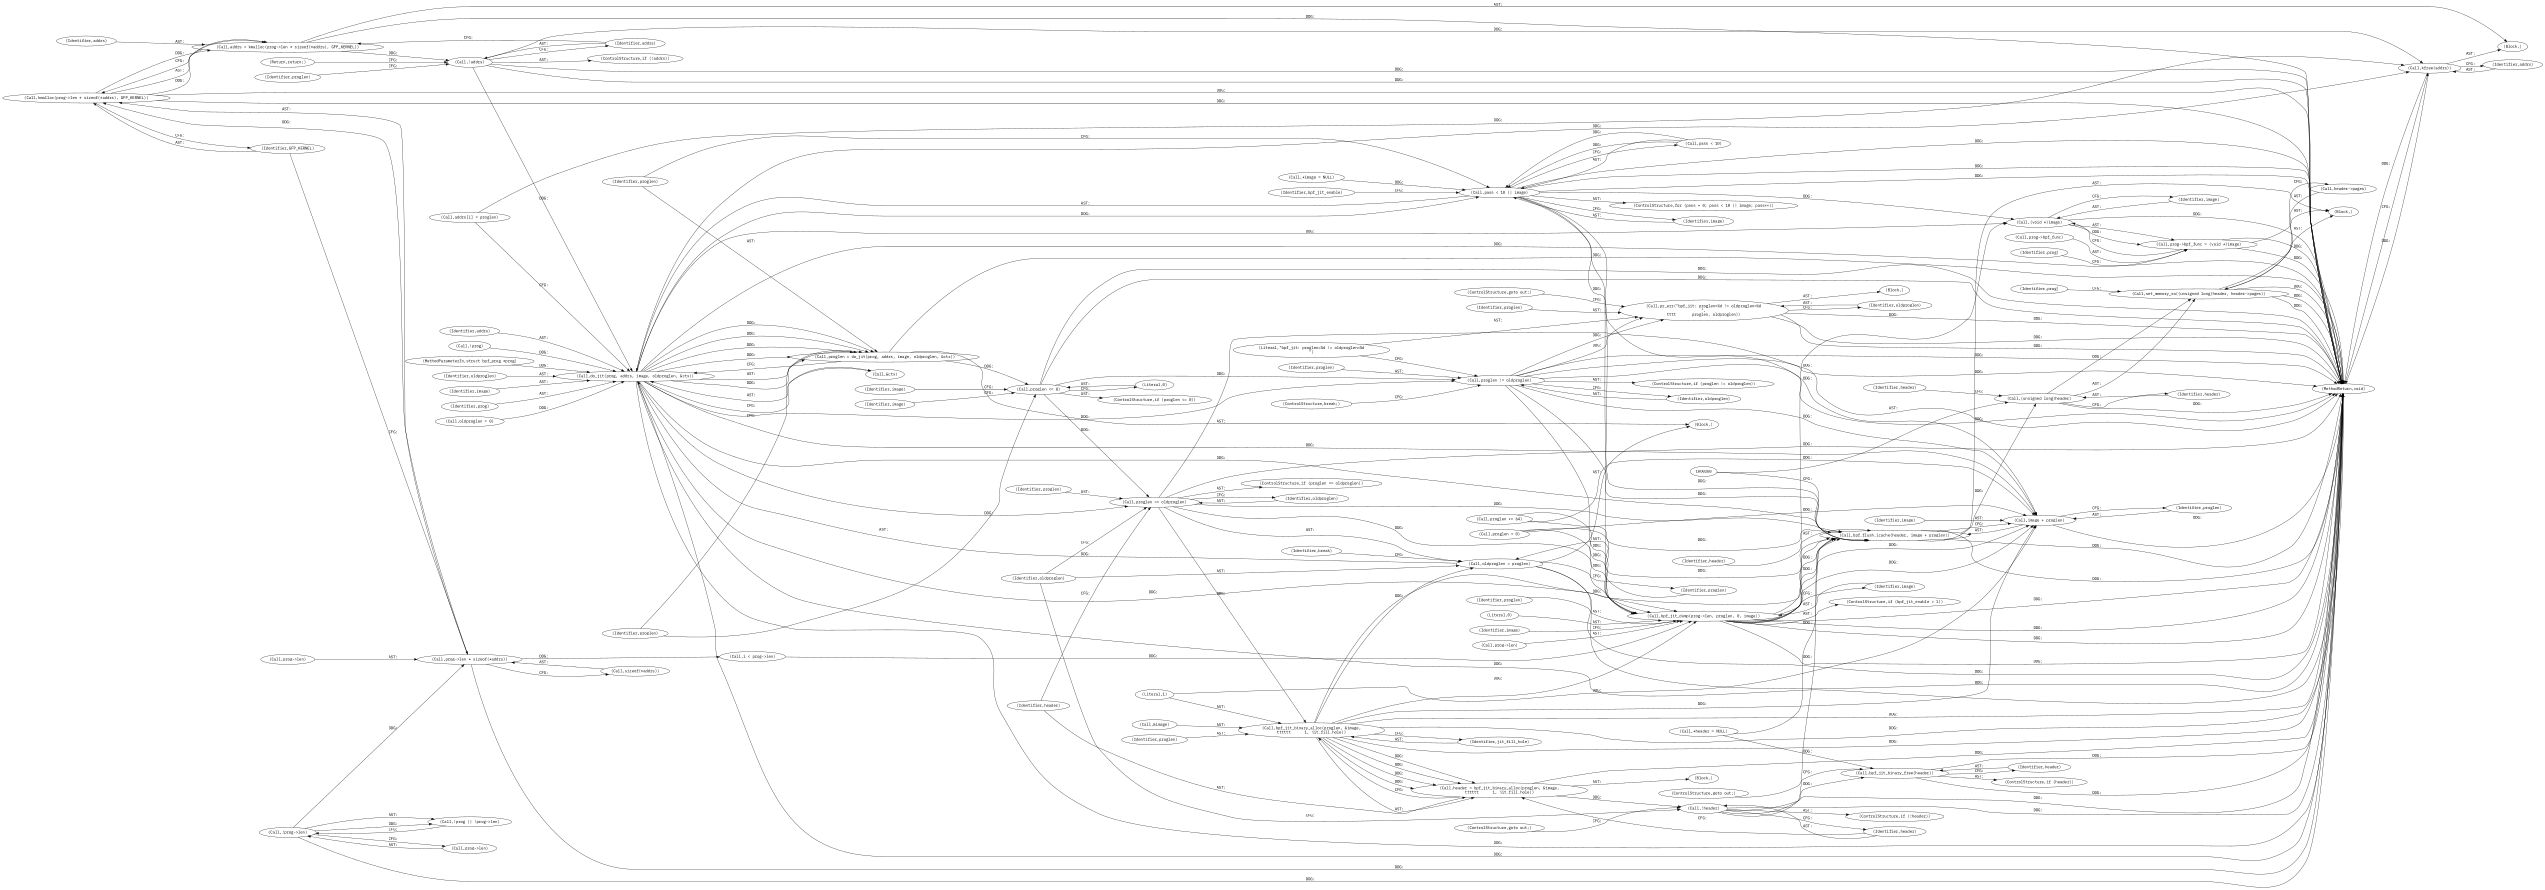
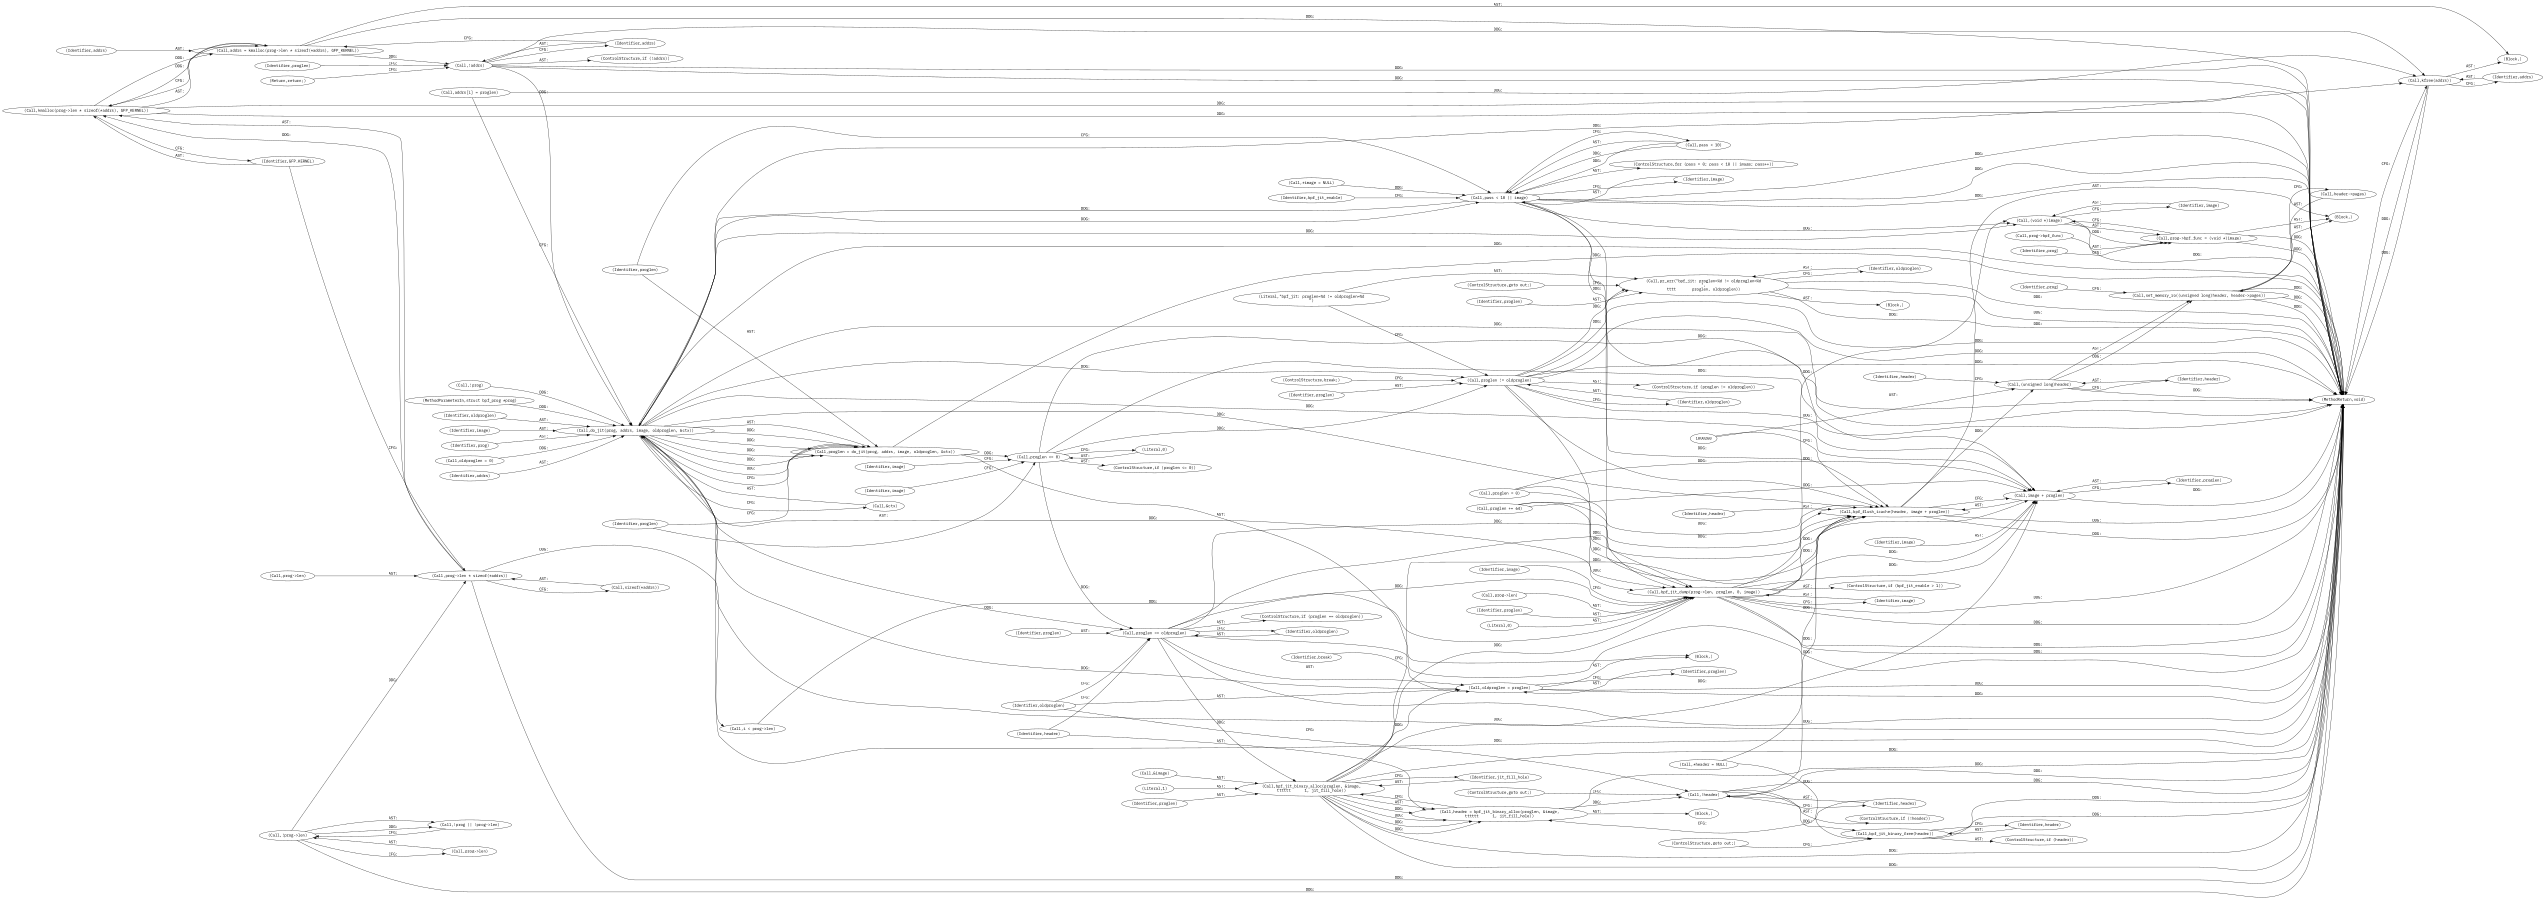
edge "(Call,pass < 10 || image)" -> "(Call,do_jit(prog, addrs, image, oldproglen, &ctx))": label "AST: " -> "DDG: "
edge "(Literal,1)" -> "(Call,image + proglen)": now "(Call,proglen == oldproglen)" -> "(Call,image + proglen)"
